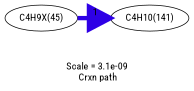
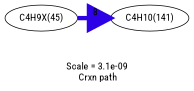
edge "C4H9X(45)" -> "C4H10(141)": label " 1" -> " 8"
